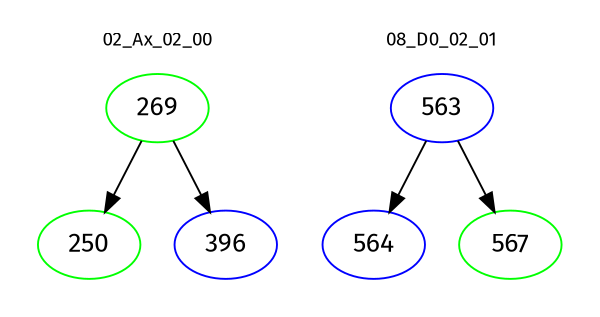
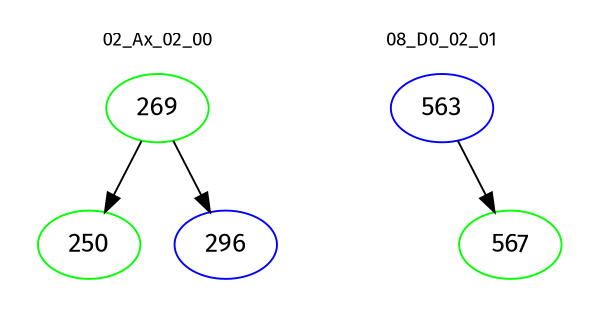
node "396": label "396" -> "296"
node "564": removed
